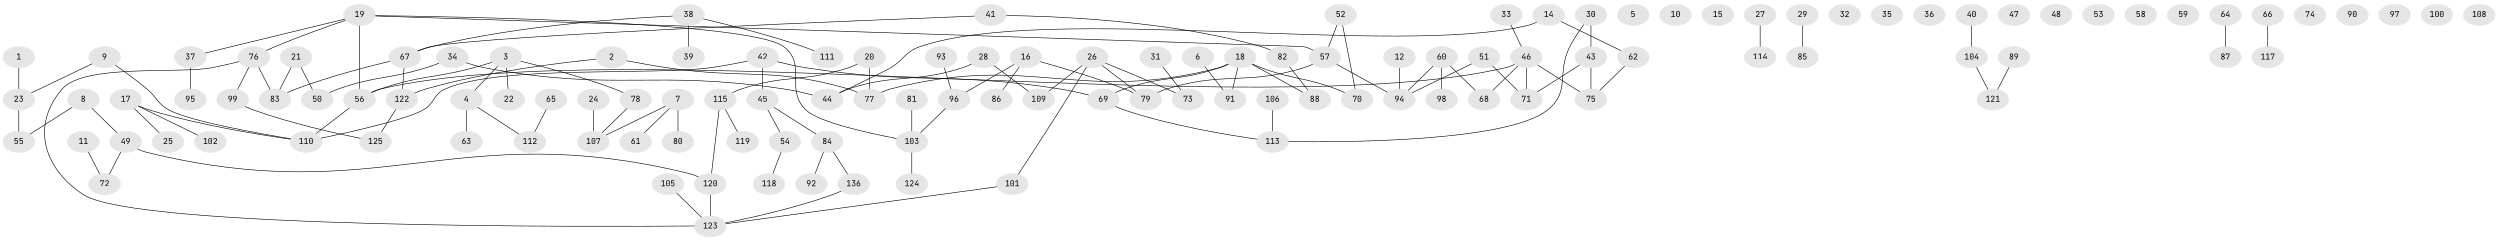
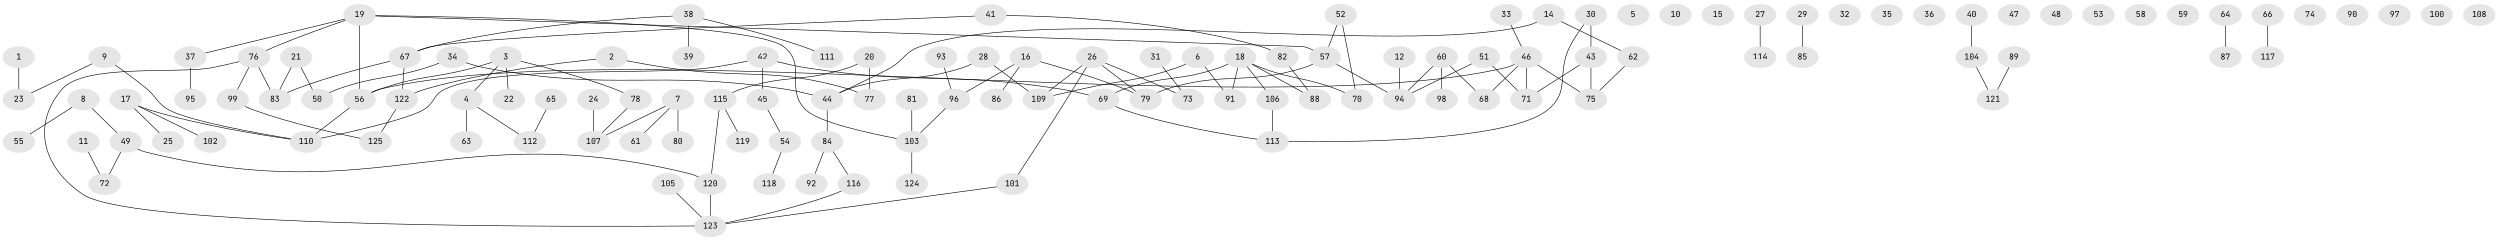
edge "18" -- "77": now "18" -- "106"
edge "6" -- "109": added
edge "23" -- "55": removed
edge "45" -- "84": now "44" -- "84"
node "136": label "136" -> "116"
